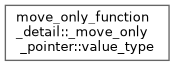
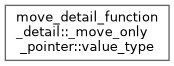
node "move_only_function _detail::_move_only _pointer::value_type": label "move_only_function _detail::_move_only _pointer::value_type" -> "move_detail_function _detail::_move_only _pointer::value_type"
